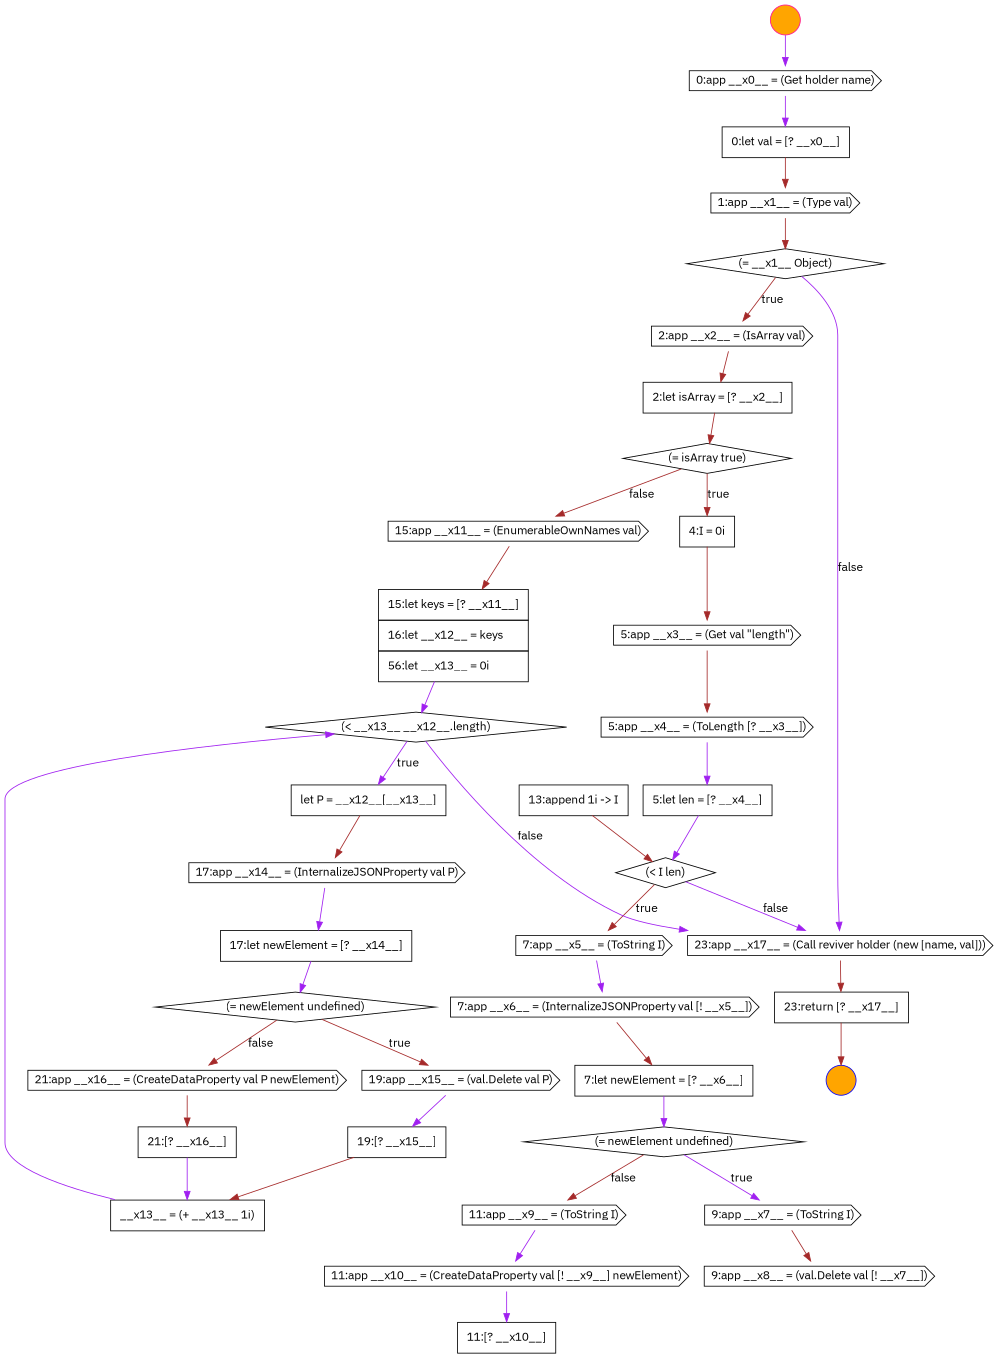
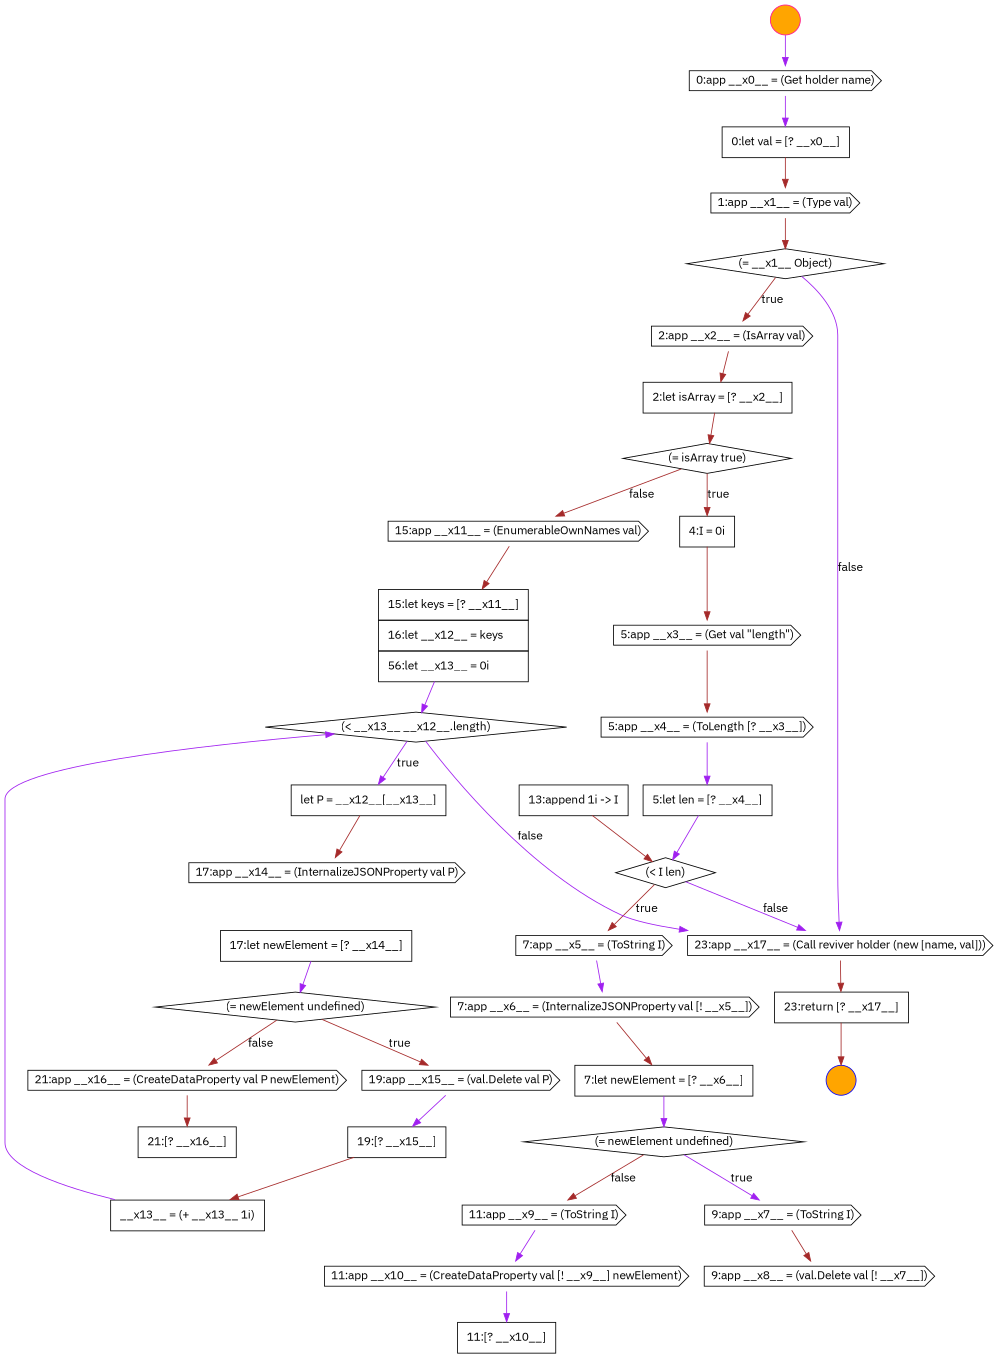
edge "17:app __x14__ = (InternalizeJSONProperty val P)" -> "17:let newElement = [? __x14__]": removed
edge "21:[? __x16__]" -> "__x13__ = (+ __x13__ 1i)": removed
